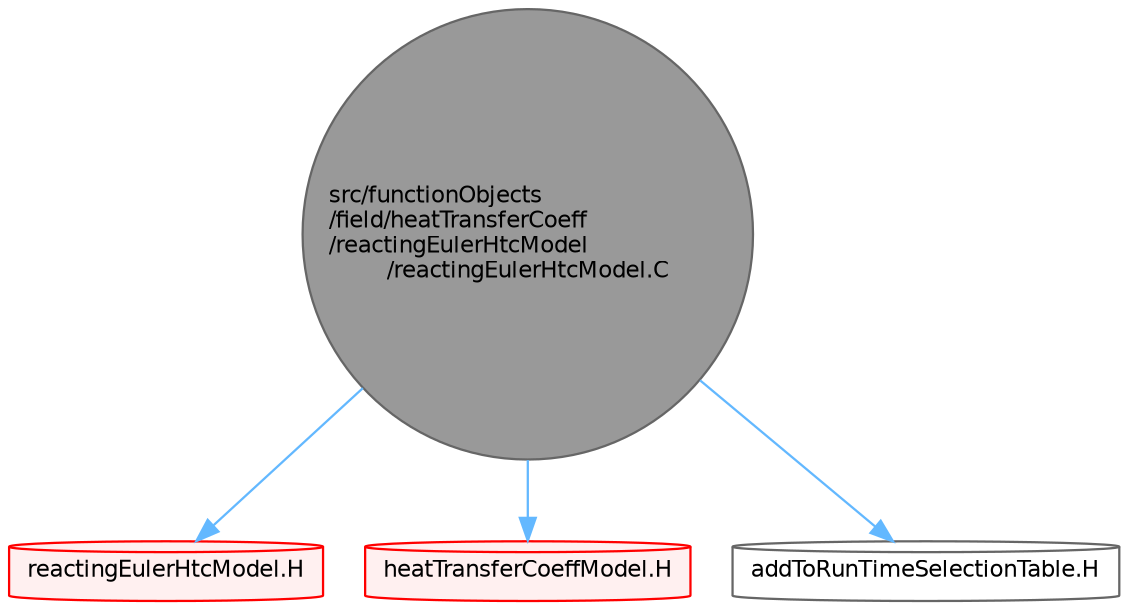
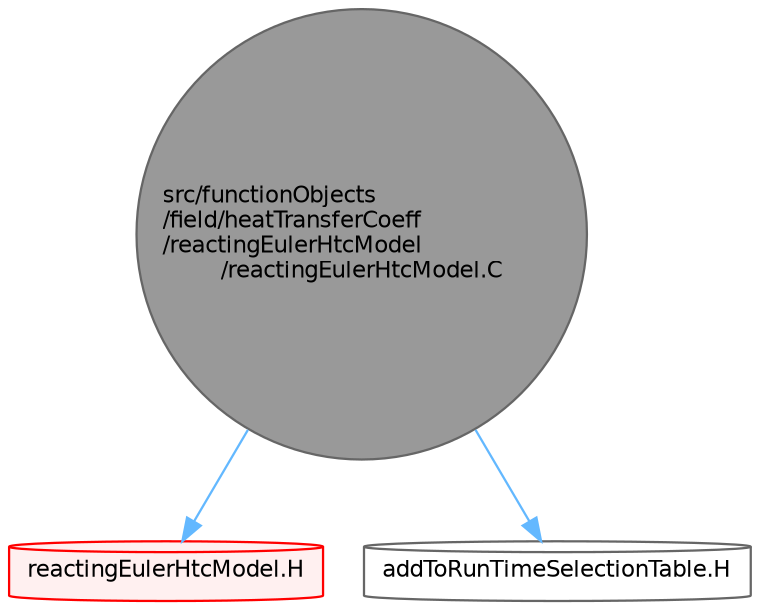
node "heatTransferCoeffModel.H": removed
